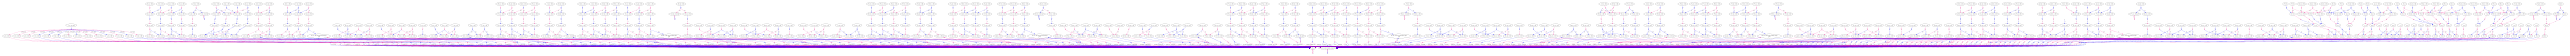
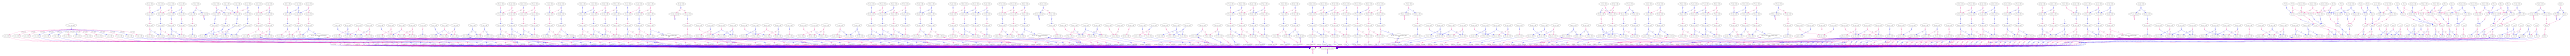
node "443: {(c < 20)}": removed
node "441: {(c < 20)}": removed
